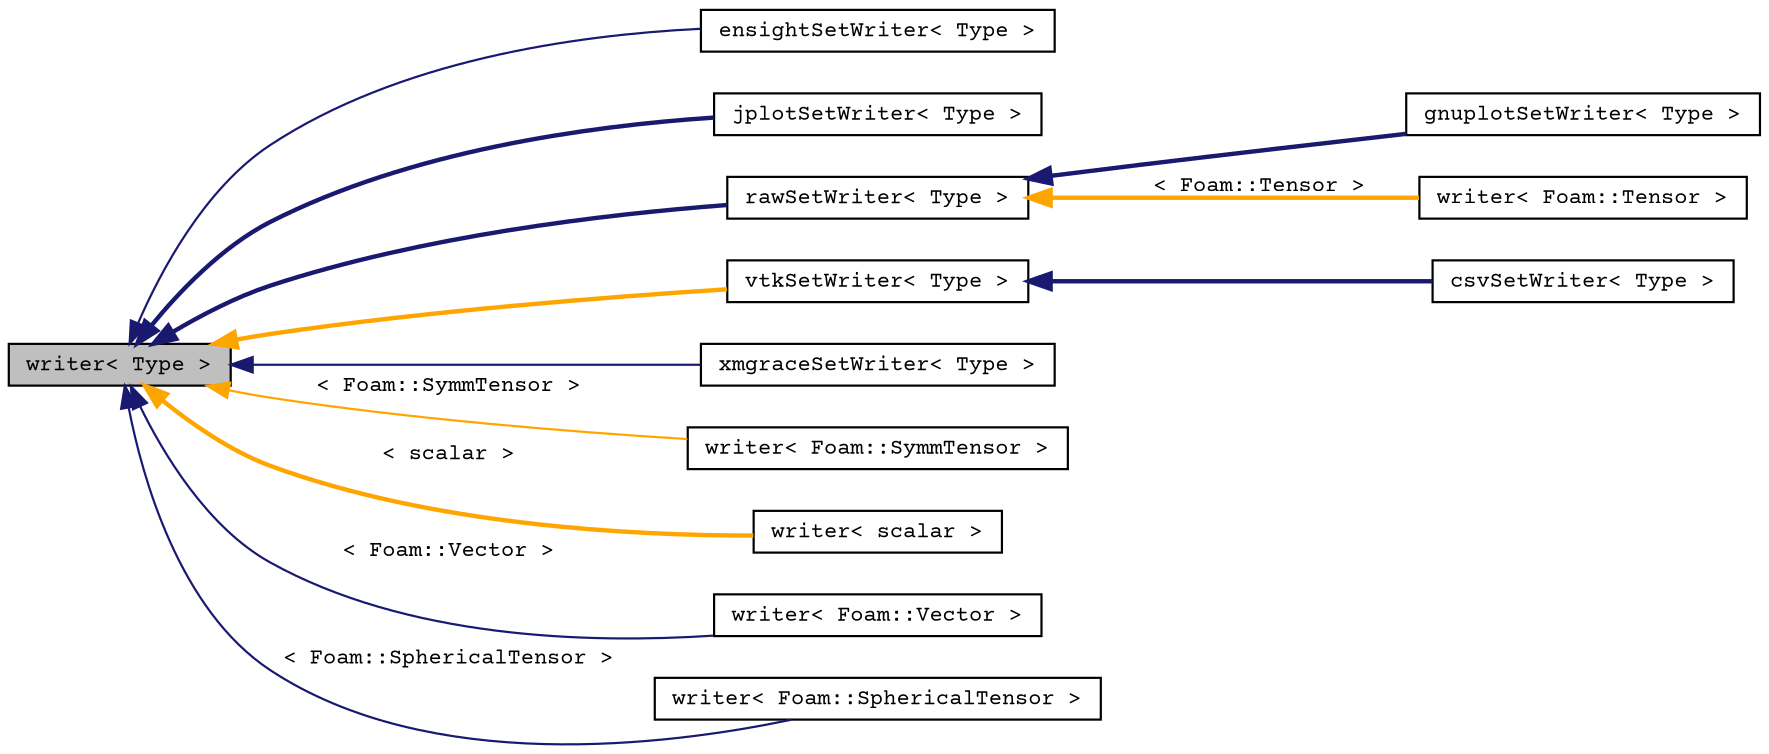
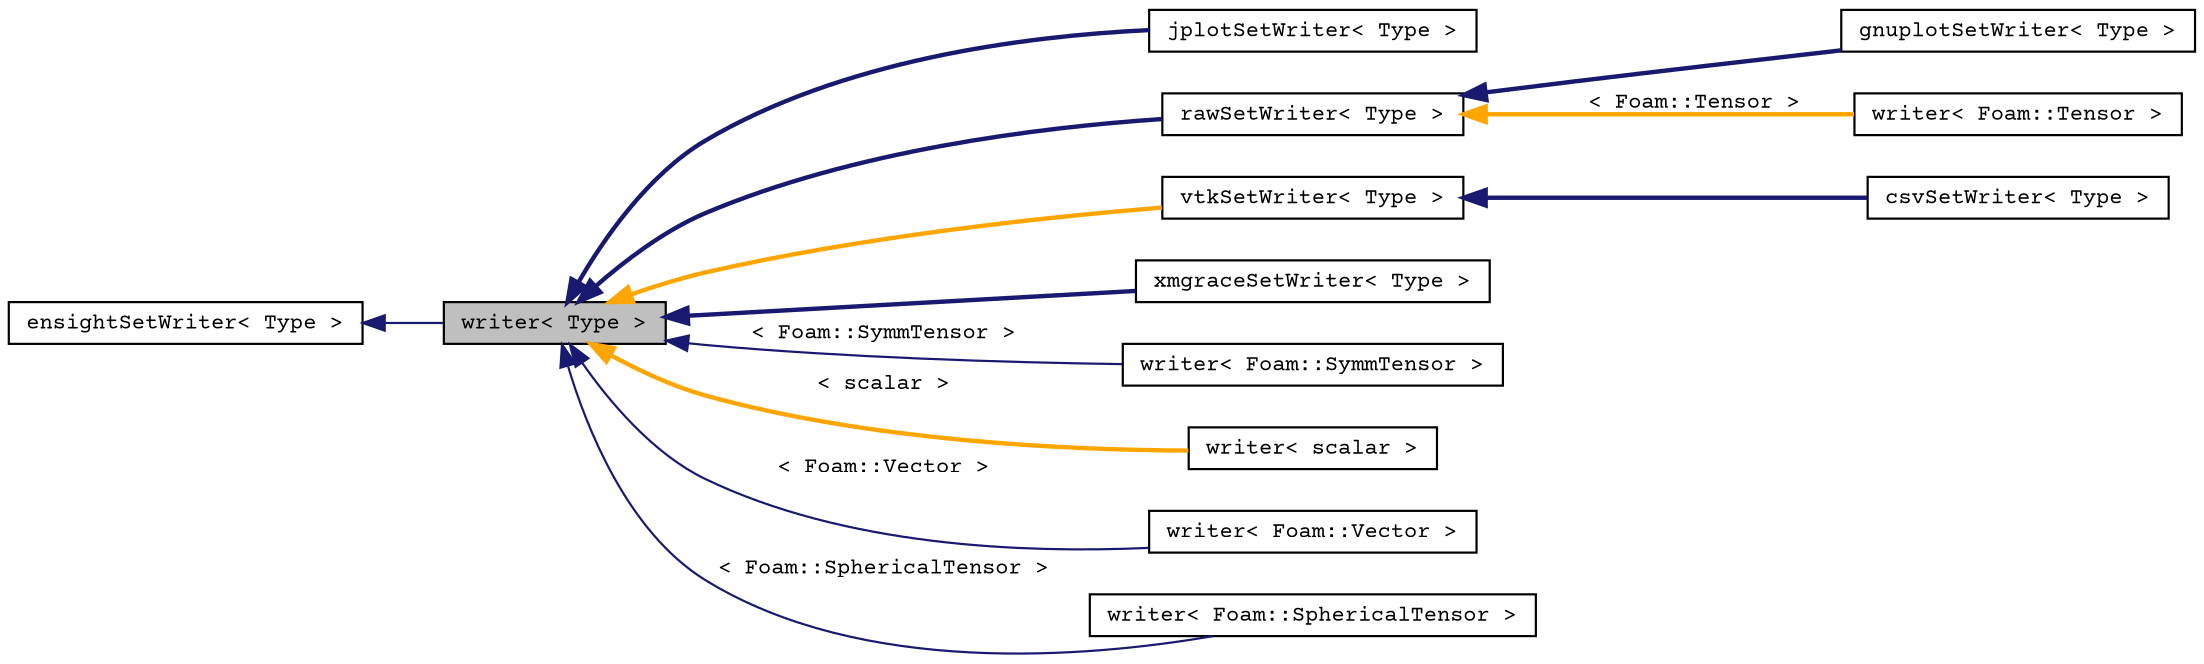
edge "ensightSetWriter< Type >" -> "writer< Type >": reversed
edge "xmgraceSetWriter< Type >" -> "writer< Type >": style solid -> bold
edge "writer< Foam::SymmTensor >" -> "writer< Type >": color orange -> midnightblue
